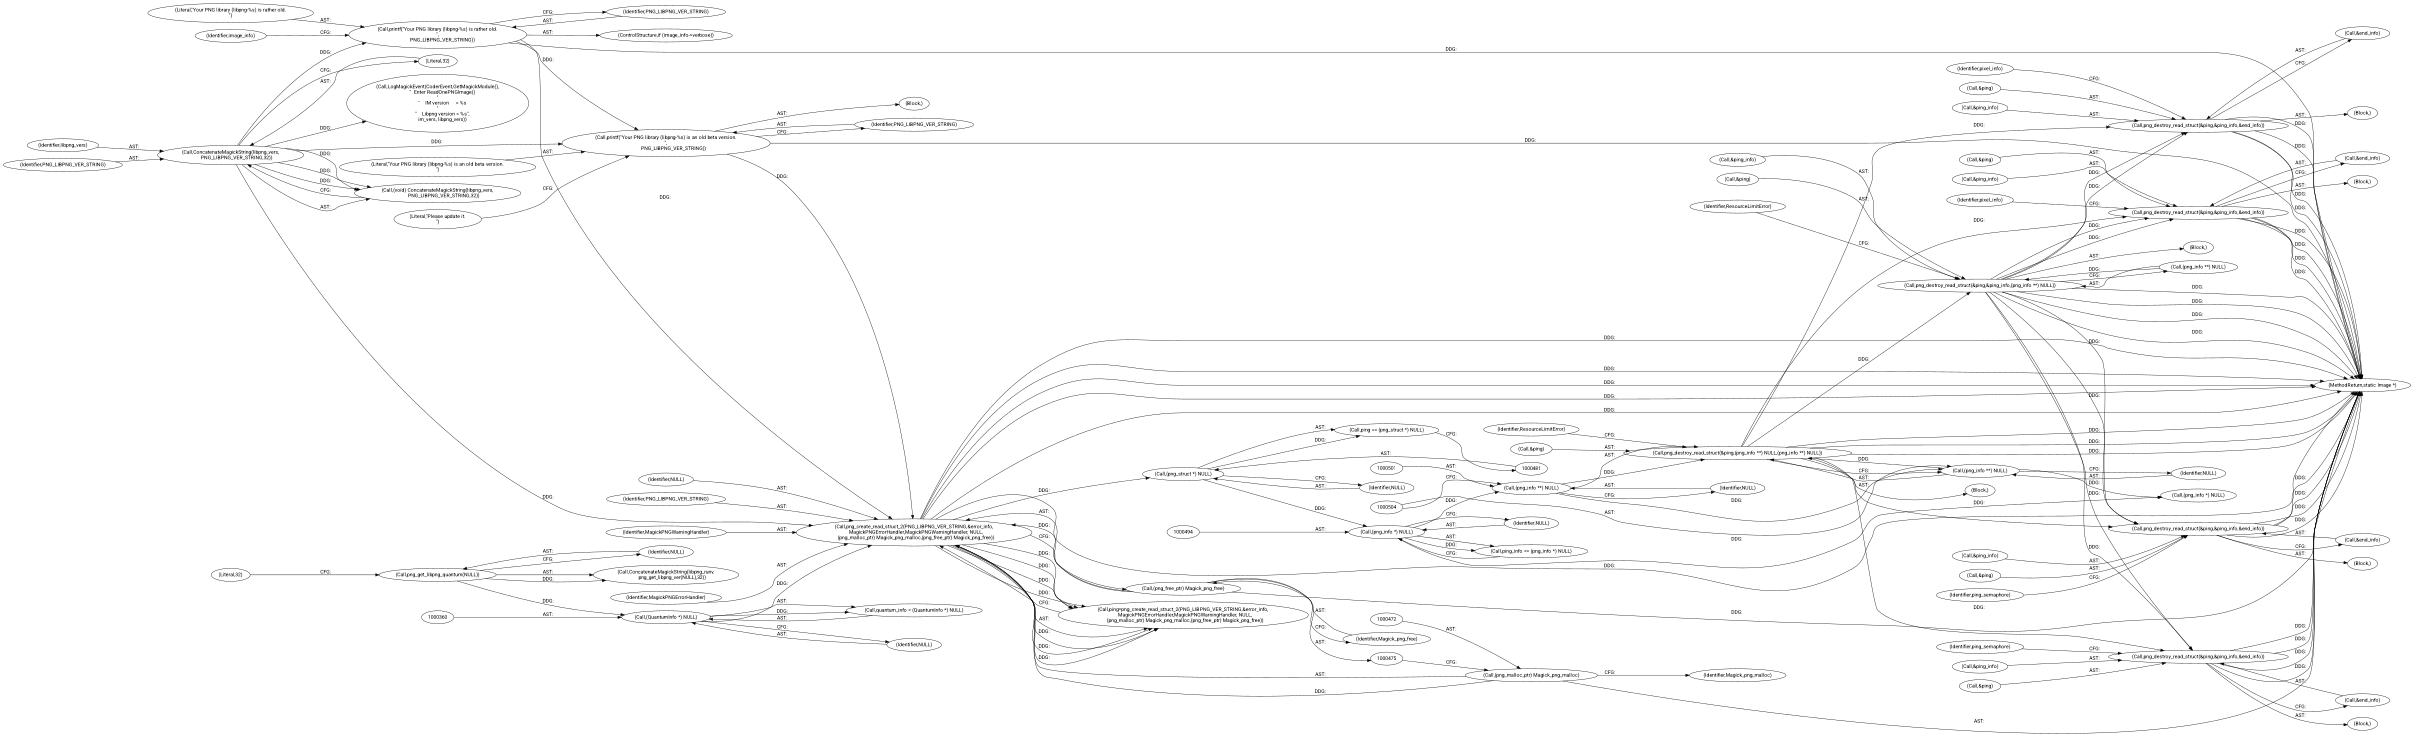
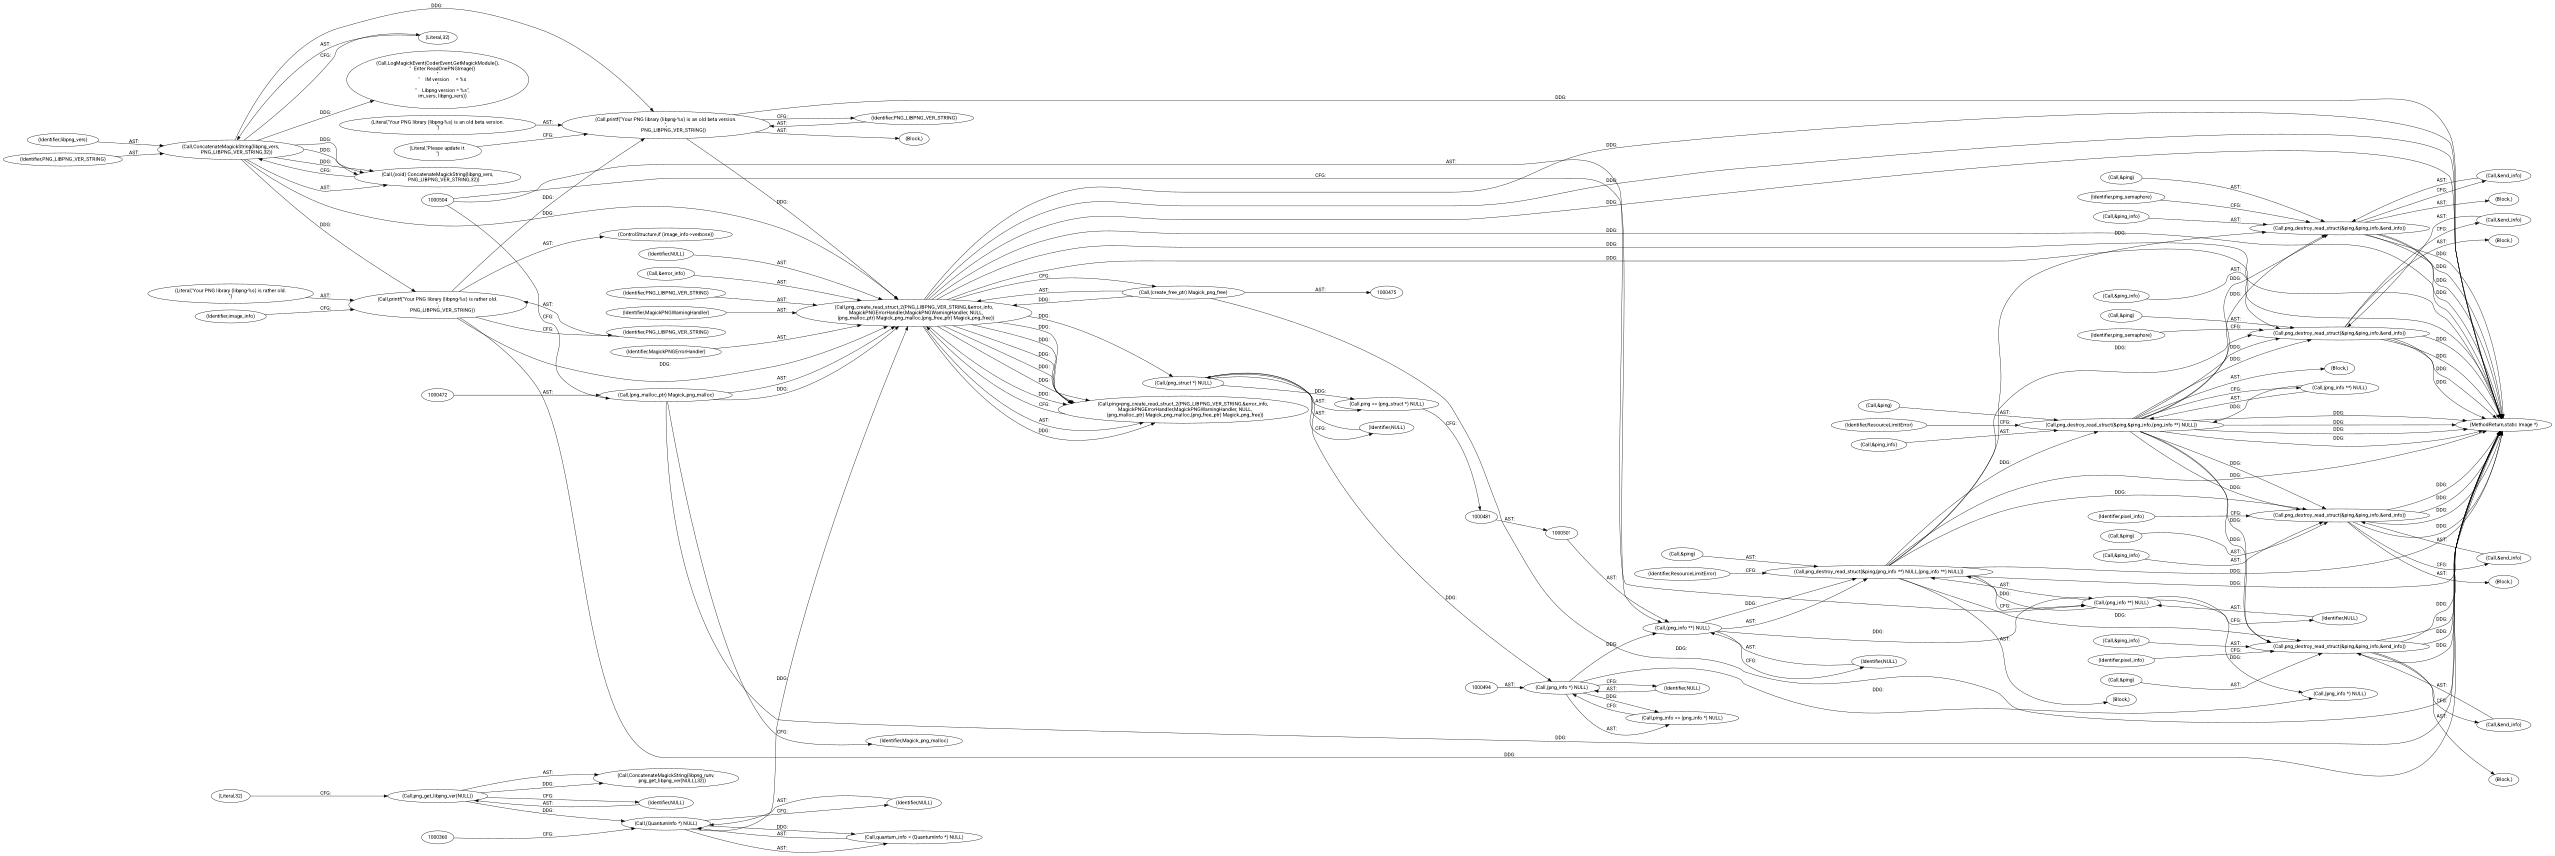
node "(Call,&error_info)": added
edge "1000481" -> "(Call,(png_struct *) NULL)": now "1000481" -> "1000501"
node "(Call,png_get_libpng_quantum(NULL))": label "(Call,png_get_libpng_quantum(NULL))" -> "(Call,png_get_libpng_ver(NULL))"
node "(Call,(png_free_ptr) Magick_png_free)": label "(Call,(png_free_ptr) Magick_png_free)" -> "(Call,(create_free_ptr) Magick_png_free)"
edge "1000360" -> "(Call,(QuantumInfo *) NULL)": label "AST: " -> "CFG: "
node "(Identifier,Magick_png_free)": removed
edge "1000475" -> "(Call,(png_malloc_ptr) Magick_png_malloc)": now "1000504" -> "(Call,(png_malloc_ptr) Magick_png_malloc)"
edge "(Call,(png_malloc_ptr) Magick_png_malloc)" -> "(MethodReturn,static Image *)": label "AST: " -> "DDG: "
